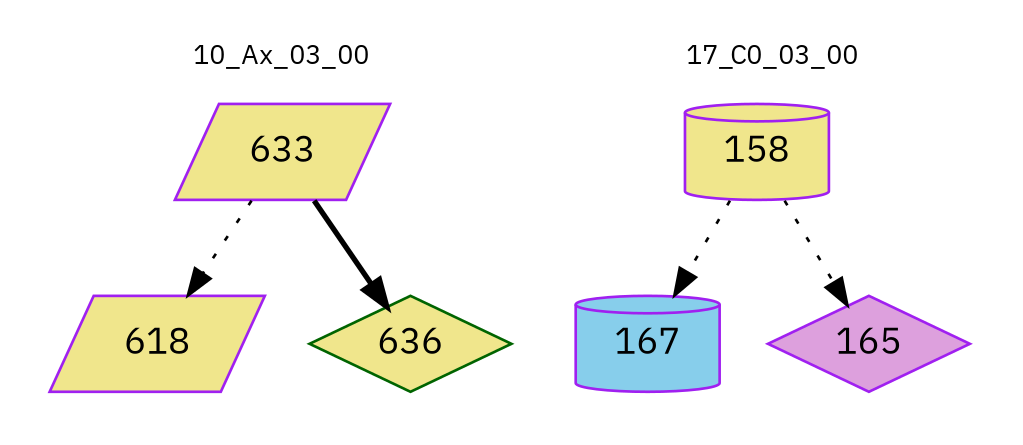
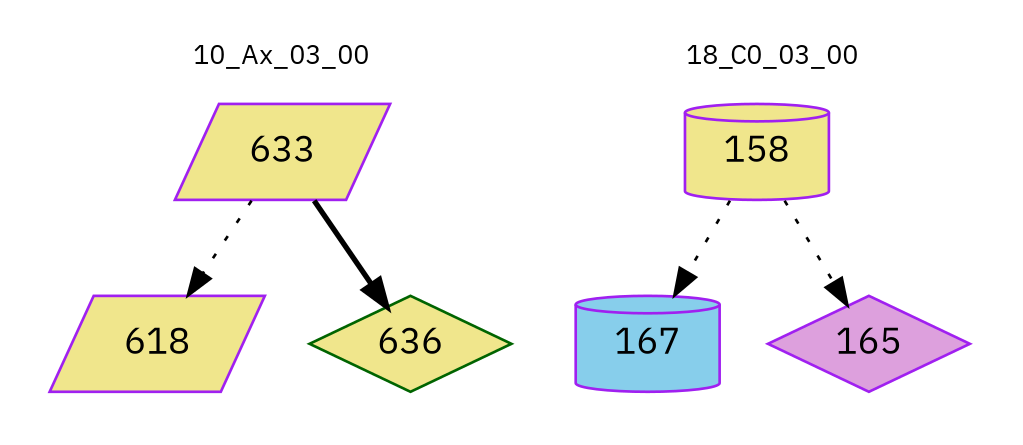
cluster "17_C0_03_00": label "17_C0_03_00" -> "18_C0_03_00"
